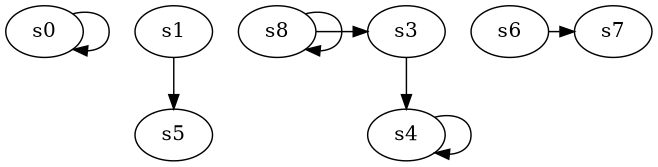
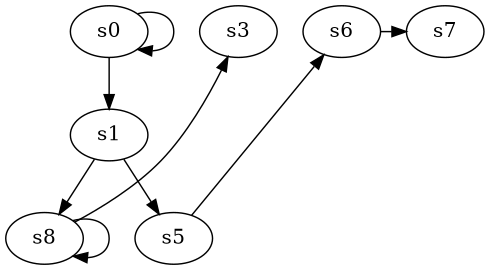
edge "s0" -> "s1": added
node "s4": removed
edge "s5" -> "s6": added
edge "s1" -> "s8": added
